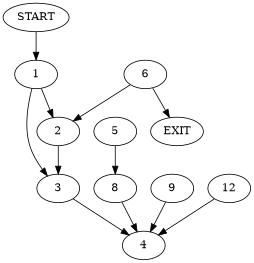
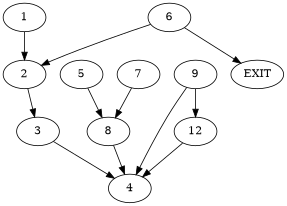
node "START": removed
node "7": added
edge "9" -> "12": added
edge "1" -> "3": removed
